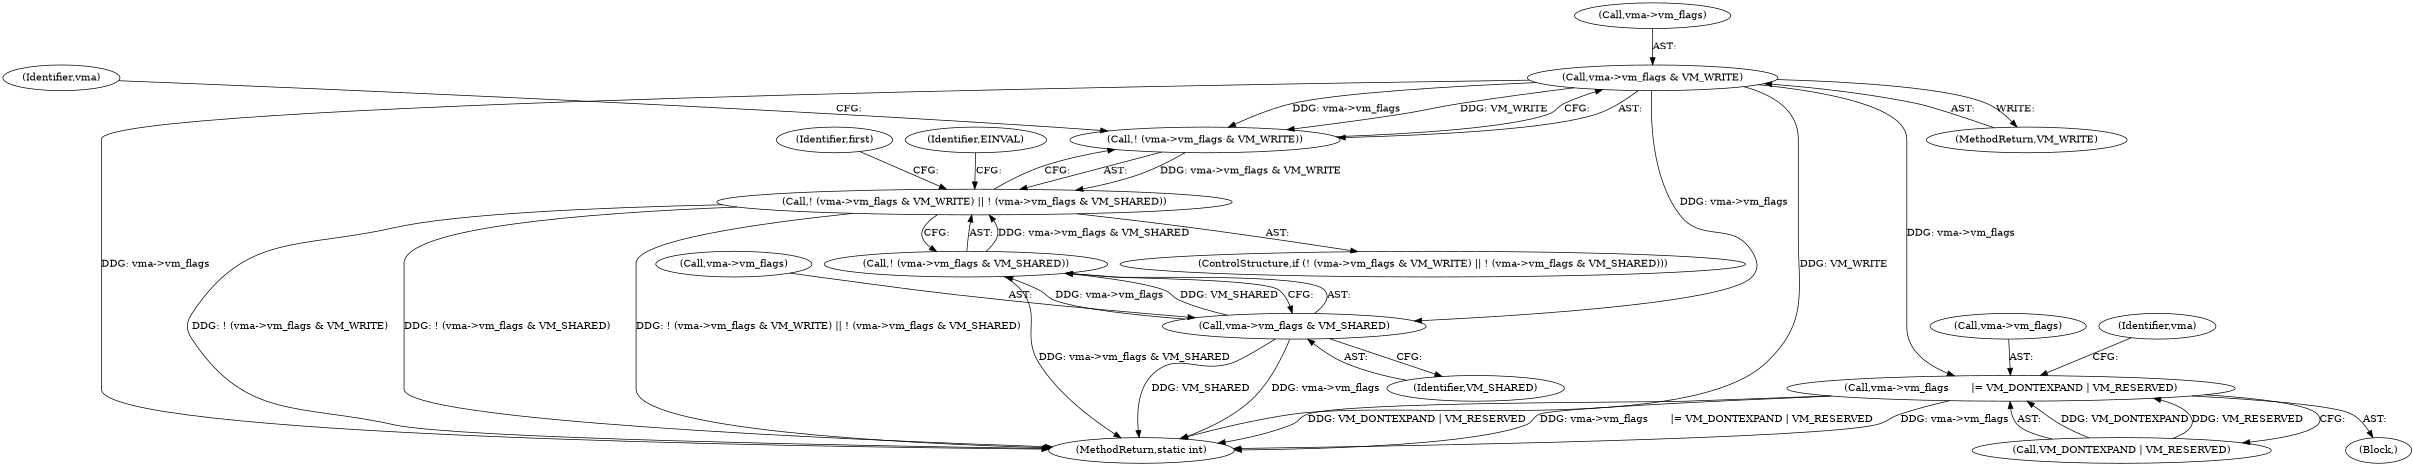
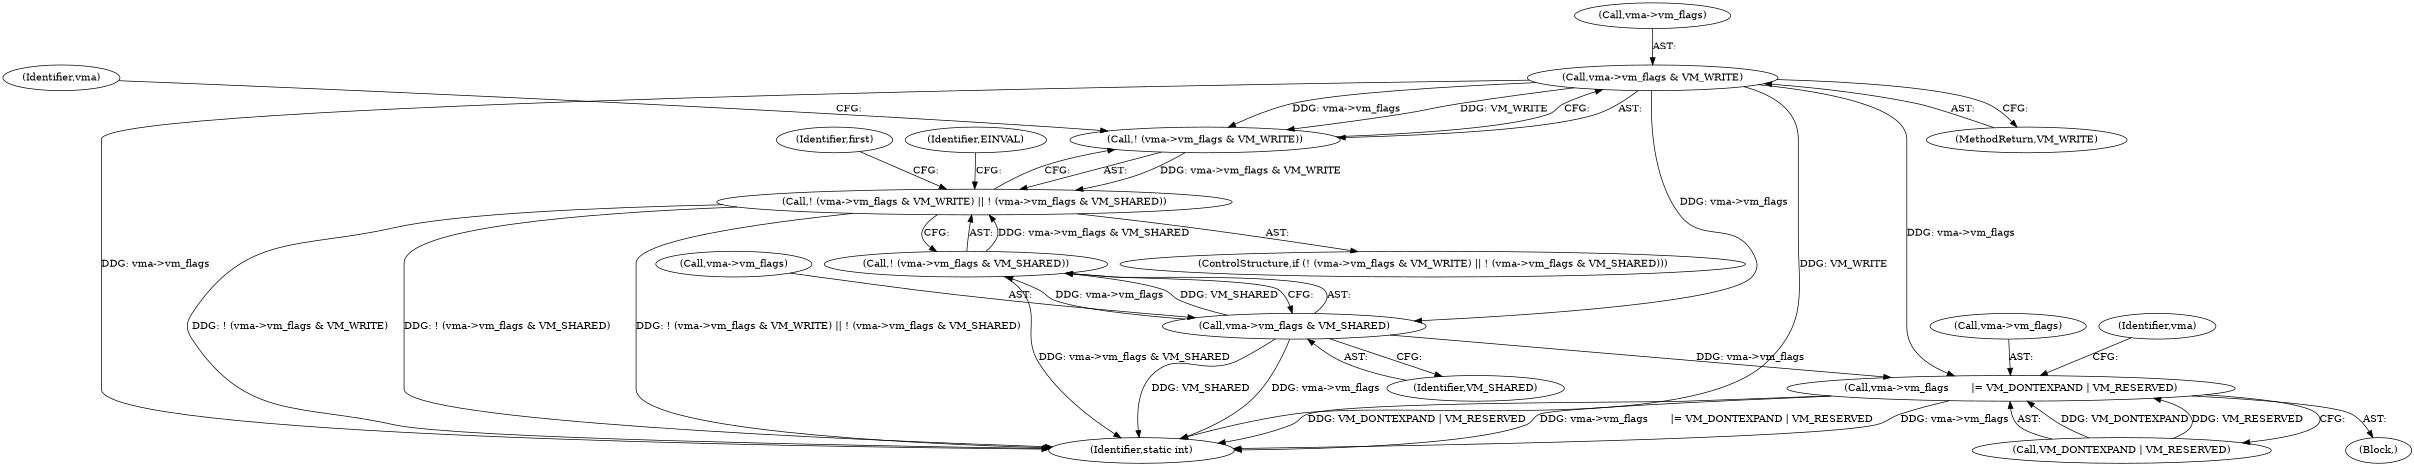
edge "(Call,vma->vm_flags & VM_WRITE)" -> "(MethodReturn,VM_WRITE)": label "WRITE: " -> "CFG: "
edge "(Call,vma->vm_flags & VM_SHARED)" -> "(Call,vma->vm_flags       |= VM_DONTEXPAND | VM_RESERVED)": added, label "DDG: vma->vm_flags"
node "(MethodReturn,static int)": label "(MethodReturn,static int)" -> "(Identifier,static int)"
